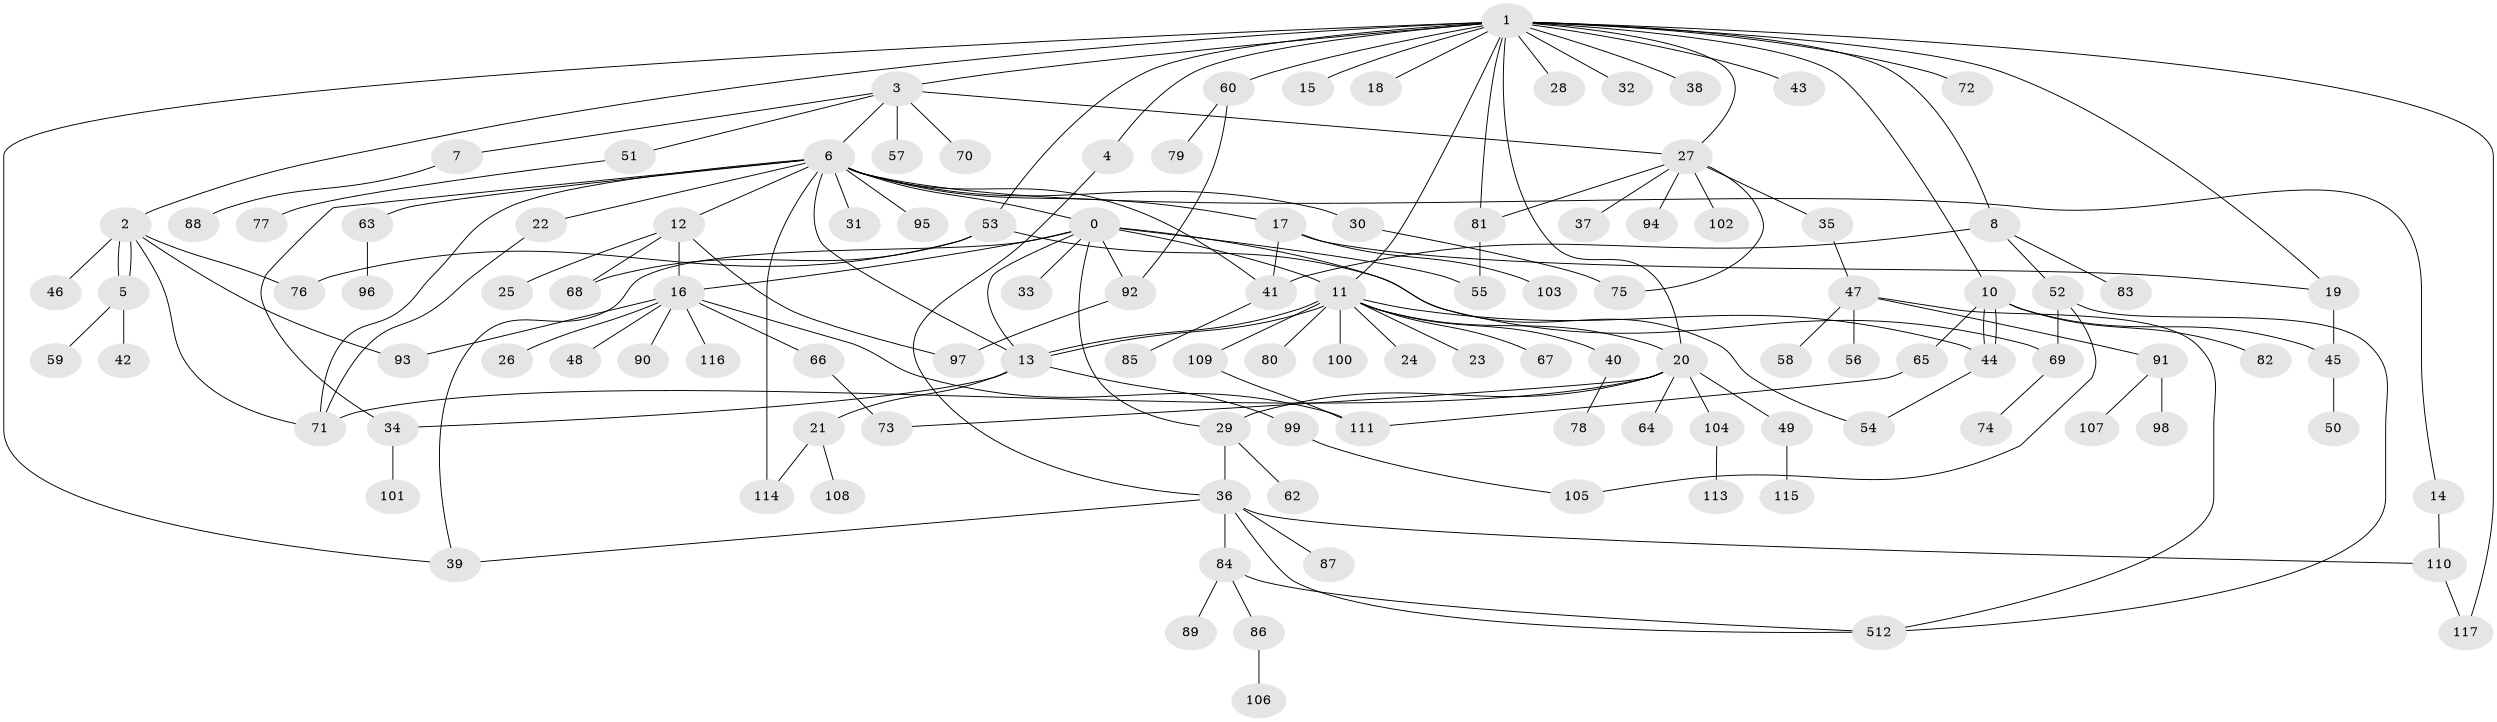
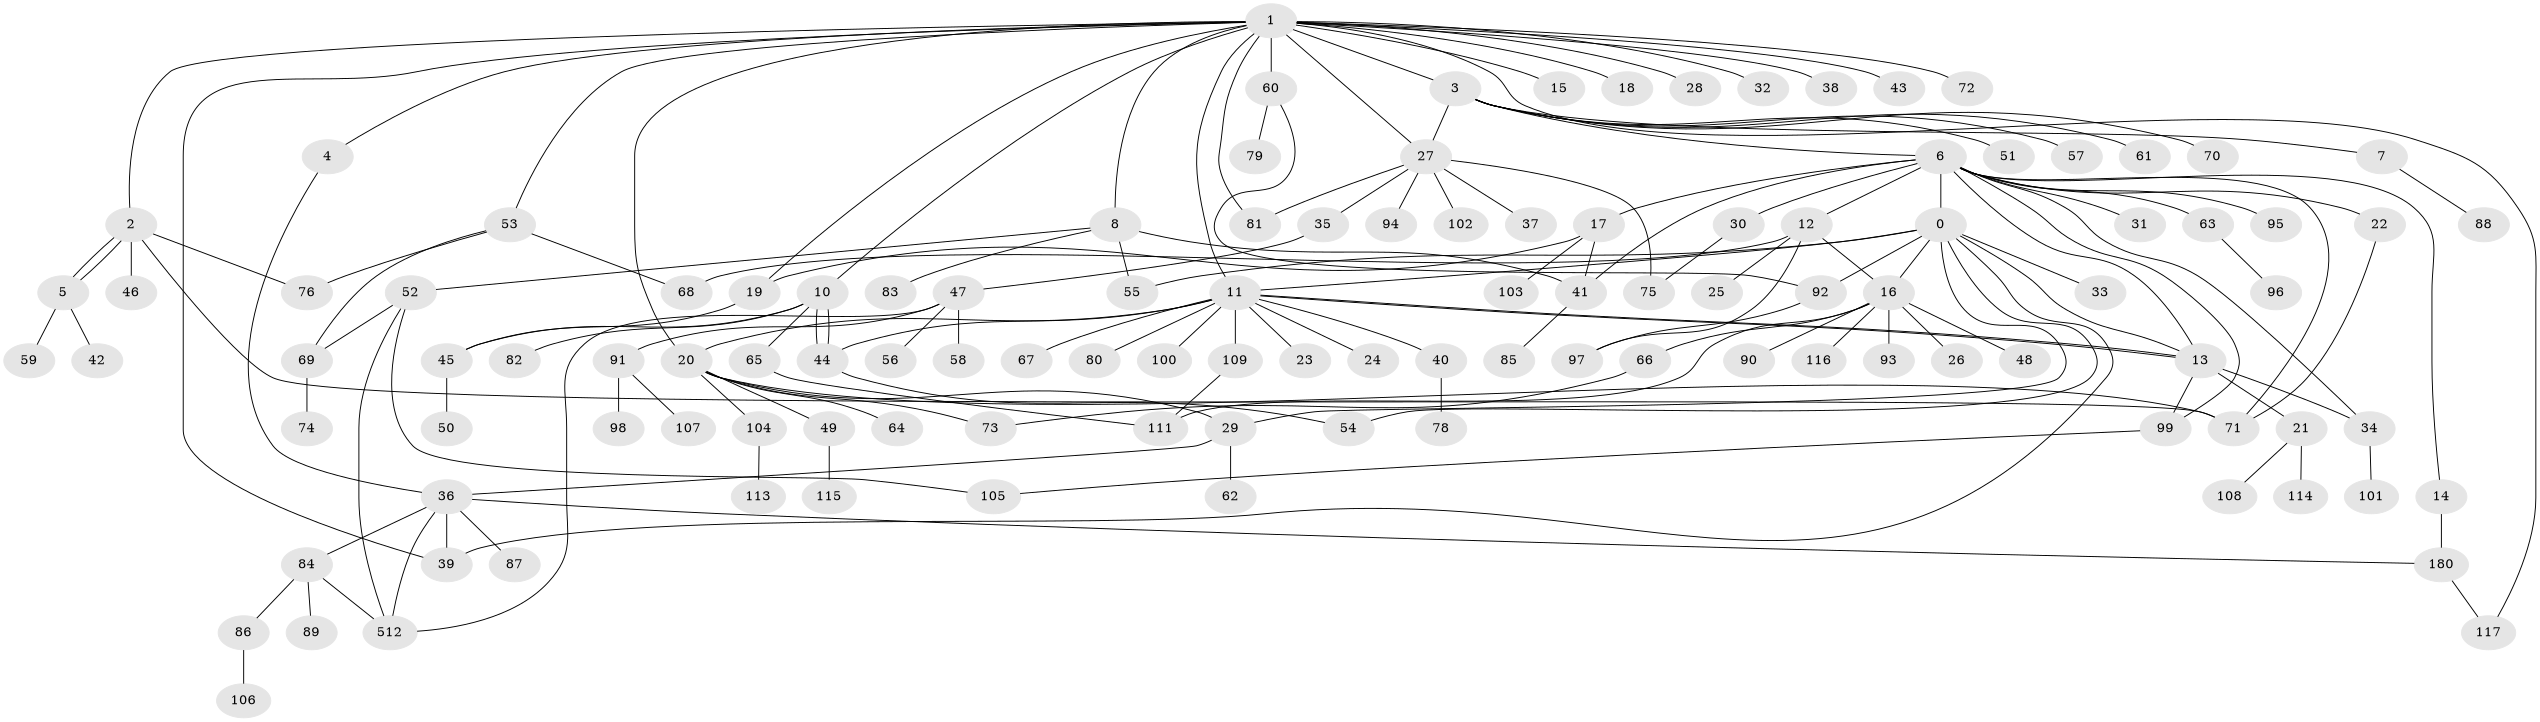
node "61": added
node "77": removed
edge "81" -- "55": now "8" -- "55"
edge "2" -- "93": removed
edge "6" -- "114": now "6" -- "99"
node "110": label "110" -> "180"
